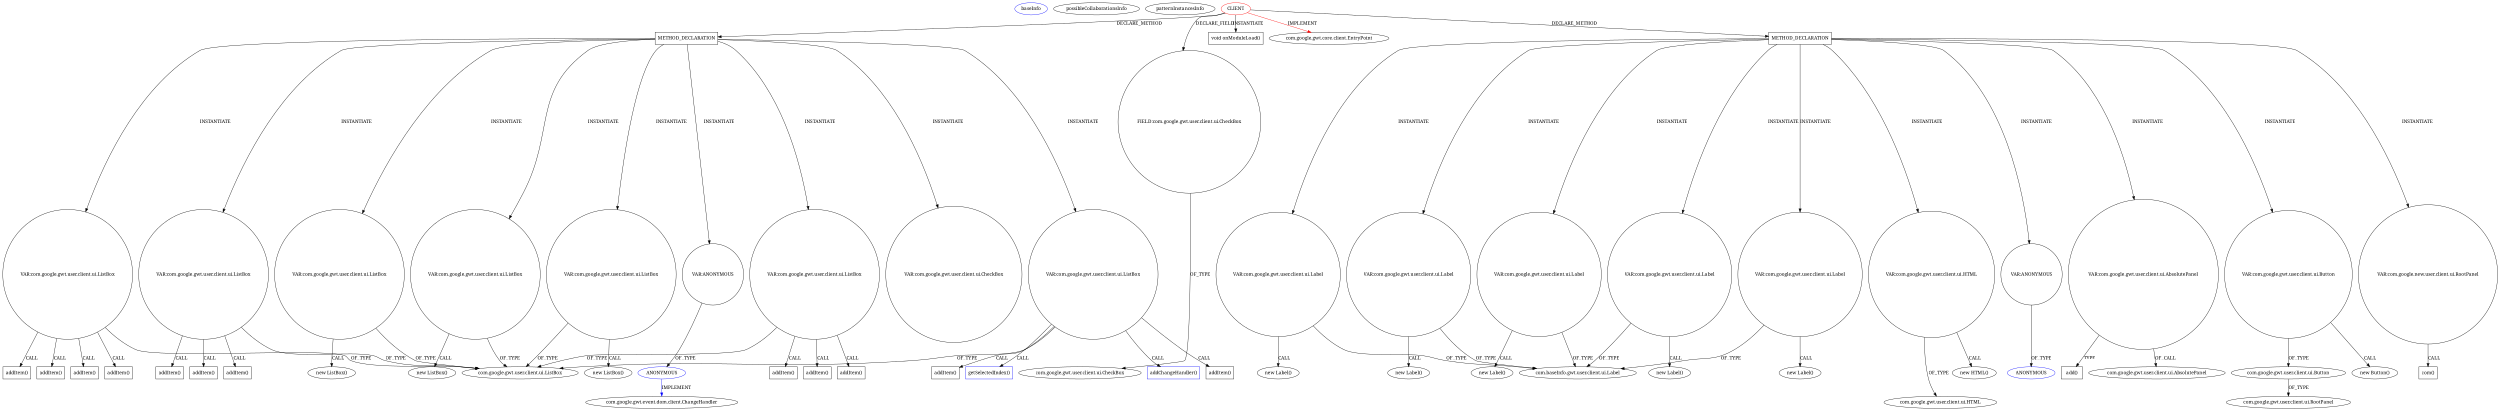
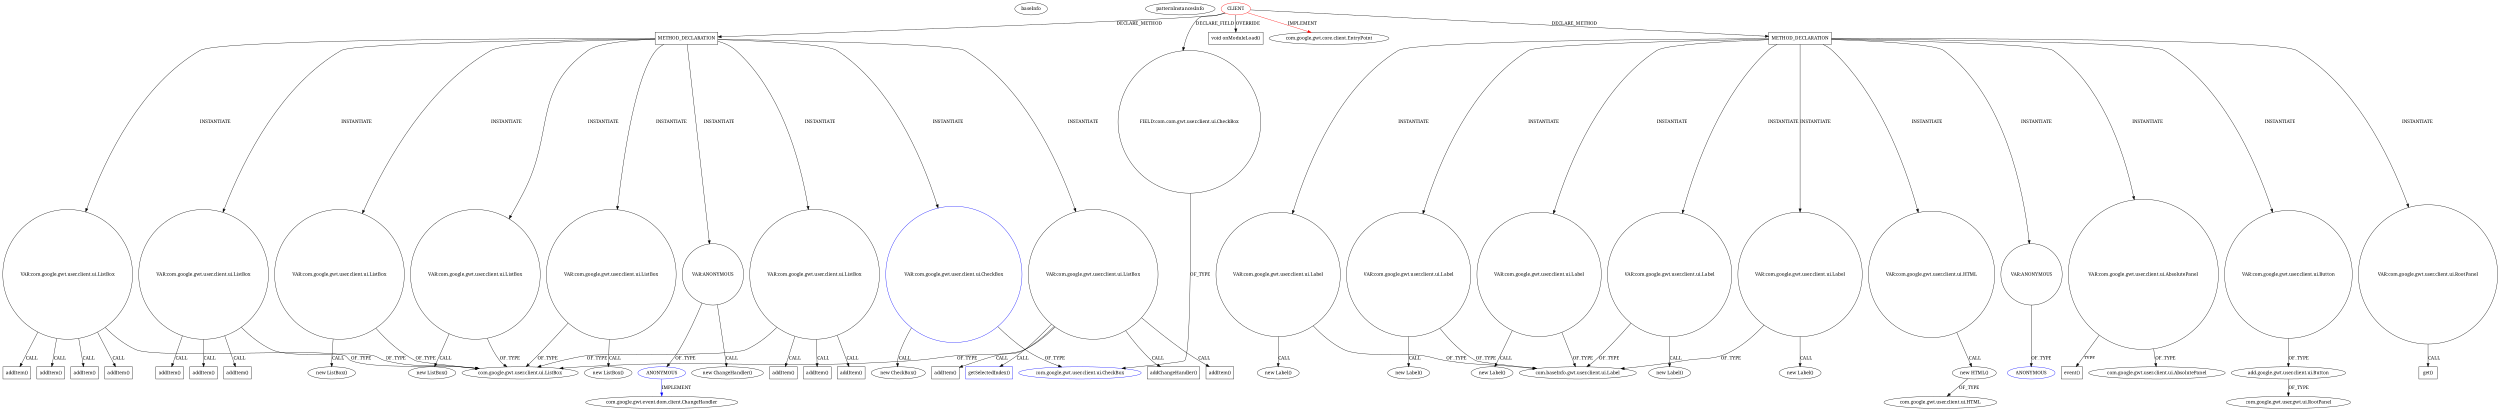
node "baseInfo": color blue -> black
node "possibleCollaborationsInfo": removed
edge "CLIENT" -> "void onModuleLoad()": label "INSTANTIATE" -> "OVERRIDE"
node "FIELD:com.google.gwt.user.client.ui.CheckBox": label "FIELD:com.google.gwt.user.client.ui.CheckBox" -> "FIELD:com.com.gwt.user.client.ui.CheckBox"
node "VAR:com.google.gwt.user.client.ui.CheckBox": color black -> blue
node "VAR:com.google.new.user.client.ui.RootPanel": label "VAR:com.google.new.user.client.ui.RootPanel" -> "VAR:com.google.gwt.user.client.ui.RootPanel"
edge "VAR:com.google.gwt.user.client.ui.CheckBox" -> "com.google.gwt.user.client.ui.CheckBox": added, label "OF_TYPE"
edge "VAR:com.google.gwt.user.client.ui.AbsolutePanel" -> "com.google.gwt.user.client.ui.AbsolutePanel": label "OF_CALL" -> "OF_TYPE"
edge "VAR:com.google.gwt.user.client.ui.HTML" -> "com.google.gwt.user.client.ui.HTML": now "new HTML()" -> "com.google.gwt.user.client.ui.HTML"
node "new ChangeHandler()": added
node "new CheckBox()": added
node "com.google.gwt.user.client.ui.CheckBox": color black -> blue
node "addChangeHandler()": color blue -> black
node "add()": label "add()" -> "event()"
node "com.google.gwt.user.client.ui.Button": label "com.google.gwt.user.client.ui.Button" -> "add.google.gwt.user.client.ui.Button"
node "new Button()": removed
node "com()": label "com()" -> "get()"
node "com.google.gwt.user.client.ui.RootPanel": label "com.google.gwt.user.client.ui.RootPanel" -> "com.google.gwt.user.gwt.ui.RootPanel"
